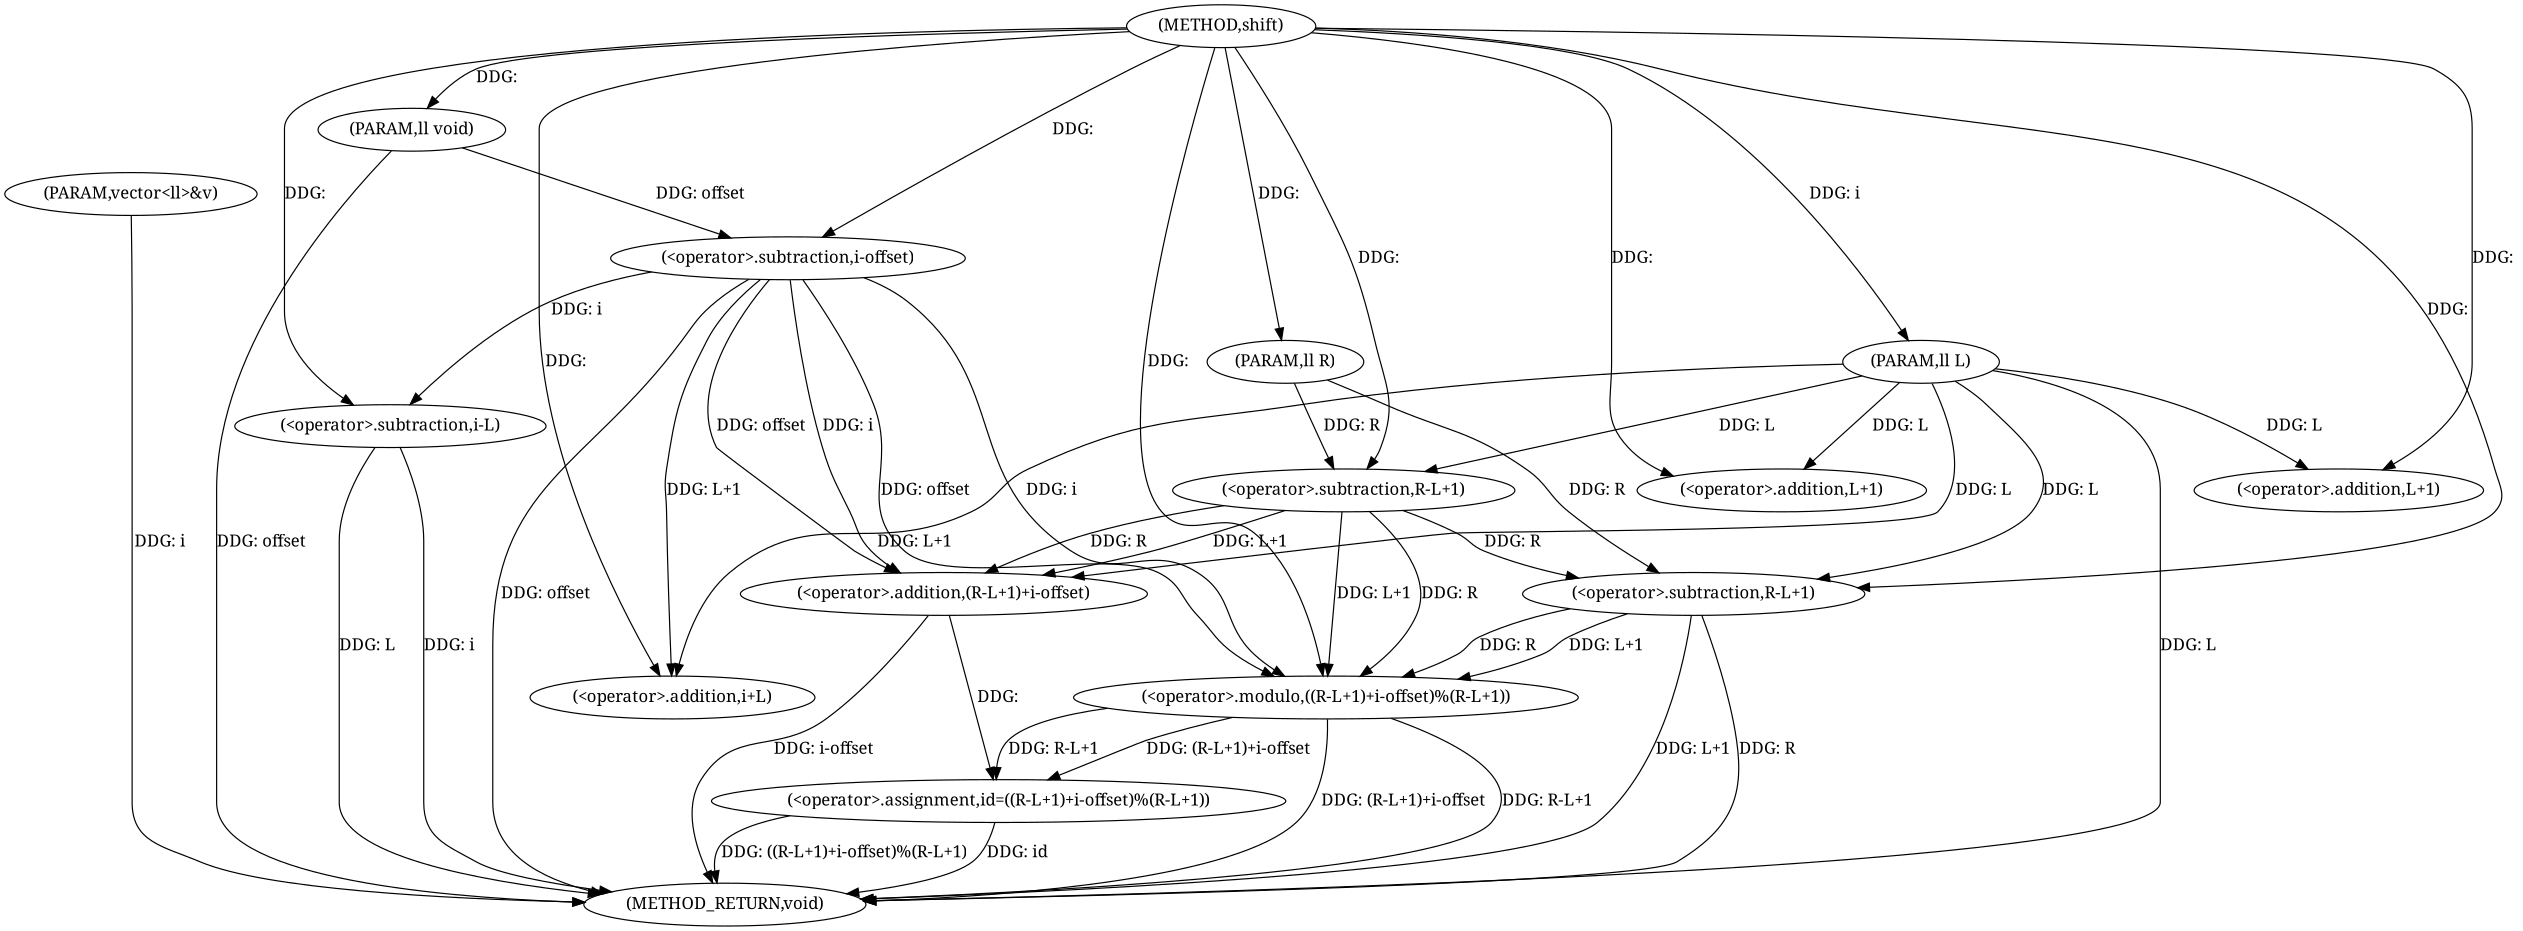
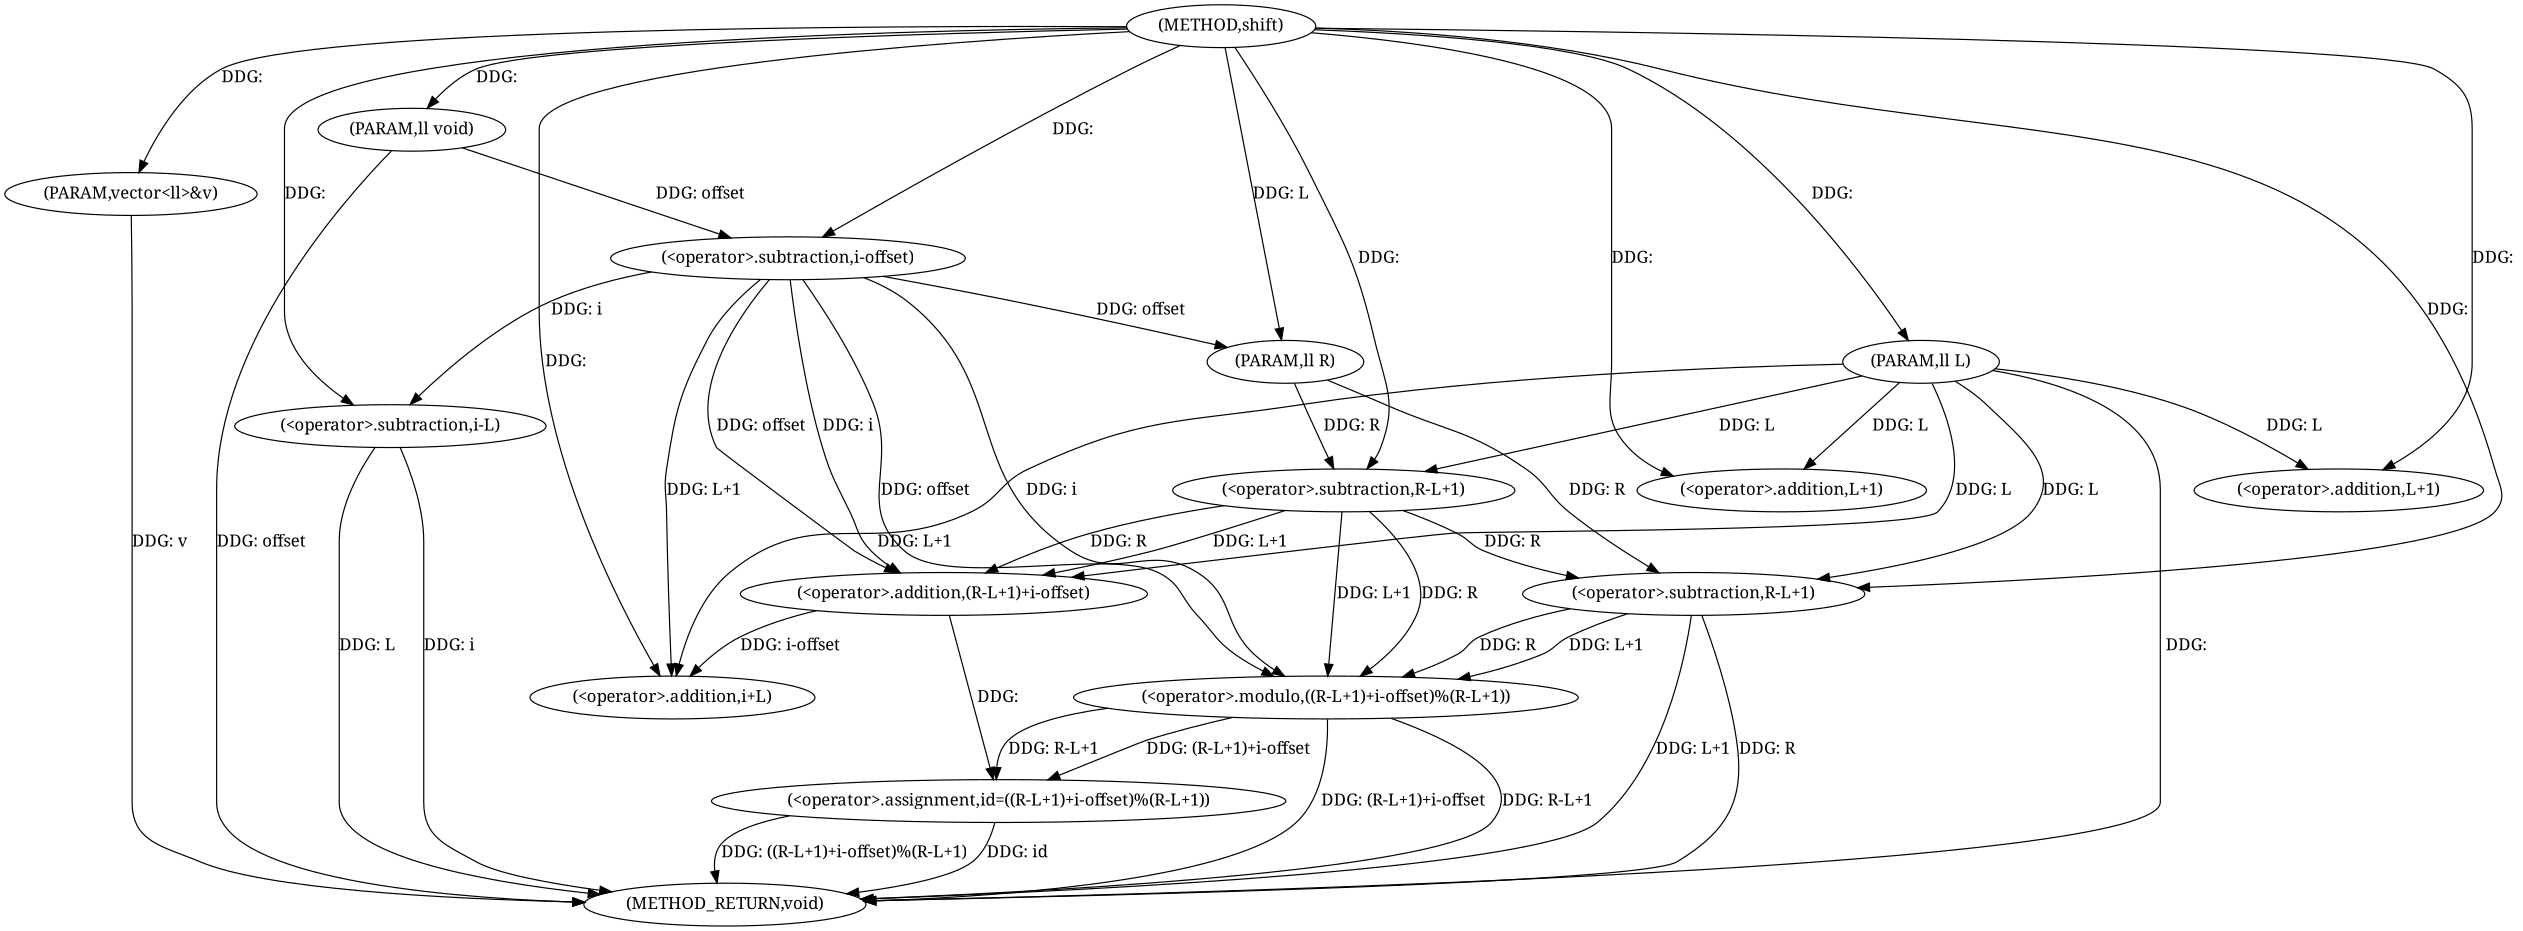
edge "(METHOD,shift)" -> "(PARAM,ll R)": label "DDG: " -> "DDG: L"
edge "(METHOD,shift)" -> "(PARAM,ll L)": label "DDG: i" -> "DDG: "
edge "(METHOD,shift)" -> "(<operator>.modulo,((R-L+1)+i-offset)%(R-L+1))": now "(METHOD,shift)" -> "(PARAM,vector<ll>&v)"
edge "(PARAM,vector<ll>&v)" -> "(METHOD_RETURN,void)": label "DDG: i" -> "DDG: v"
edge "(<operator>.subtraction,i-offset)" -> "(METHOD_RETURN,void)": now "(<operator>.subtraction,i-offset)" -> "(PARAM,ll R)"
edge "(PARAM,ll L)" -> "(METHOD_RETURN,void)": label "DDG: L" -> "DDG: "
edge "(<operator>.addition,(R-L+1)+i-offset)" -> "(METHOD_RETURN,void)": now "(<operator>.addition,(R-L+1)+i-offset)" -> "(<operator>.addition,i+L)"
